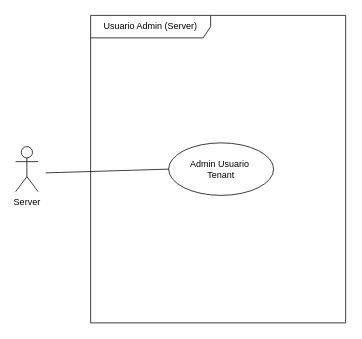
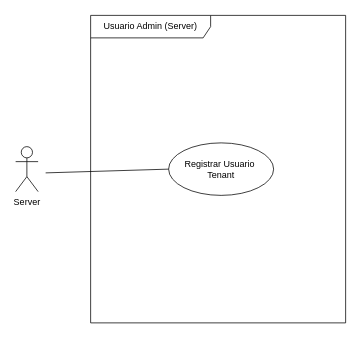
node "Admin Usuario Tenant": label "Admin Usuario Tenant" -> "Registrar Usuario Tenant"
